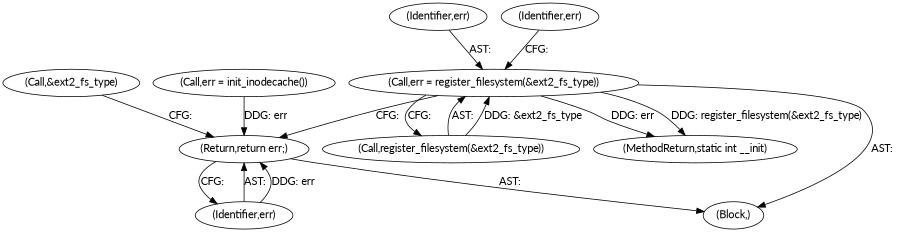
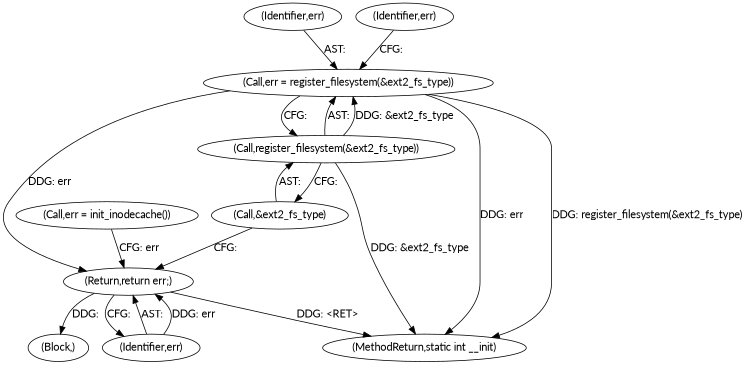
edge "(Call,err = register_filesystem(&ext2_fs_type))" -> "(Block,)": removed, label "AST:"
edge "(Call,err = init_inodecache())" -> "(Return,return err;)": label "DDG: err" -> "CFG: err"
edge "(Call,err = register_filesystem(&ext2_fs_type))" -> "(Return,return err;)": label "CFG: " -> "DDG: err"
edge "(Call,register_filesystem(&ext2_fs_type))" -> "(Call,&ext2_fs_type)": added, label "CFG:"
edge "(Return,return err;)" -> "(Block,)": label "AST: " -> "DDG: "
edge "(Call,&ext2_fs_type)" -> "(Call,register_filesystem(&ext2_fs_type))": added, label "AST:"
edge "(Call,register_filesystem(&ext2_fs_type))" -> "(MethodReturn,static int __init)": added, label "DDG: &ext2_fs_type"
edge "(Return,return err;)" -> "(MethodReturn,static int __init)": added, label "DDG: <RET>"
